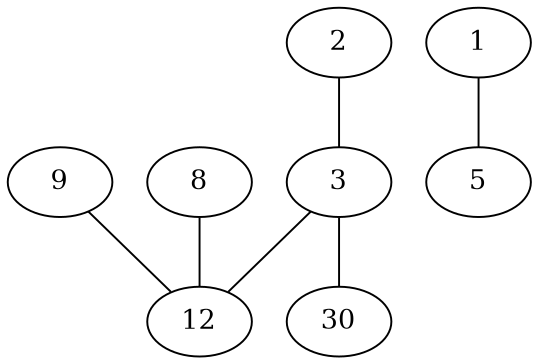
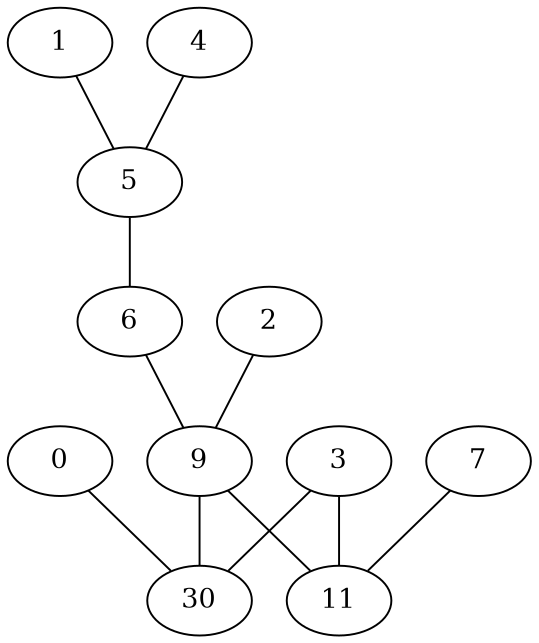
node "4": added
edge "2" -- "3": now "2" -- "9"
node "8": label "8" -> "7"
node "6": added
node "12": label "12" -> "11"
node "0": added
edge "9" -- "30": added
